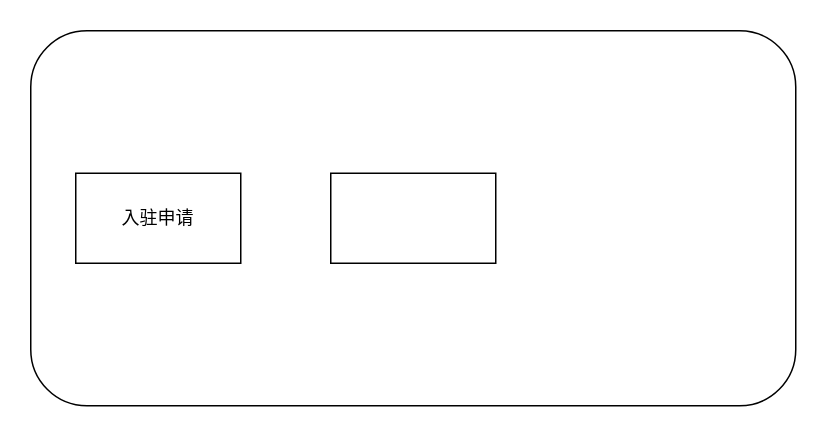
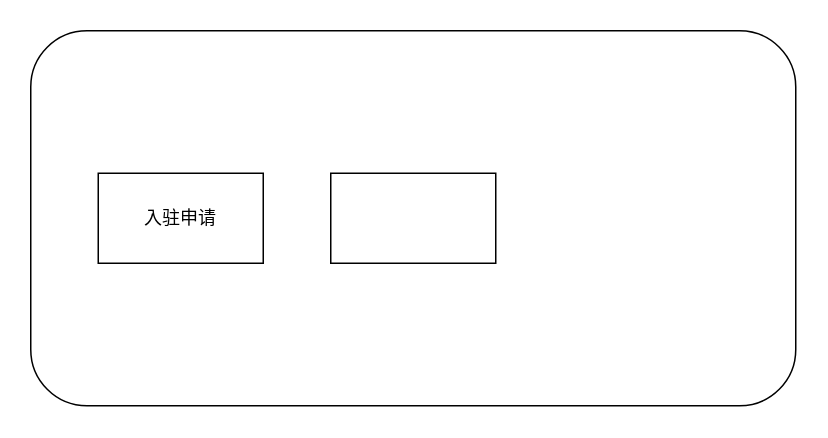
node "入驻申请": moved (158, 218) -> (181, 218)
